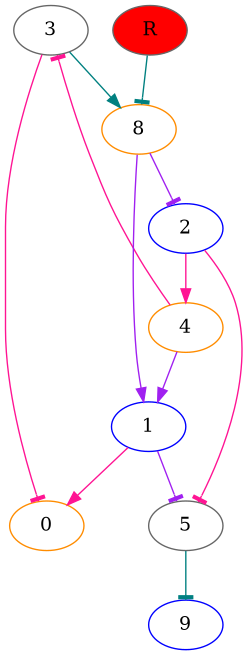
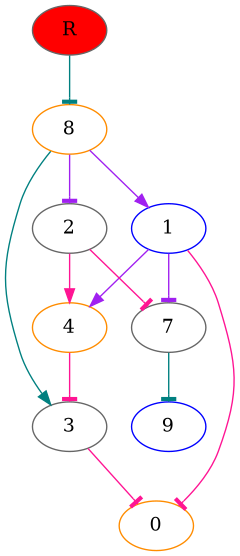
edge "3" -> "8": reversed
node "2": color blue -> gray40
edge "4" -> "1": reversed
edge "1" -> "0": arrowhead normal -> tee
node "5": label "5" -> "7"
